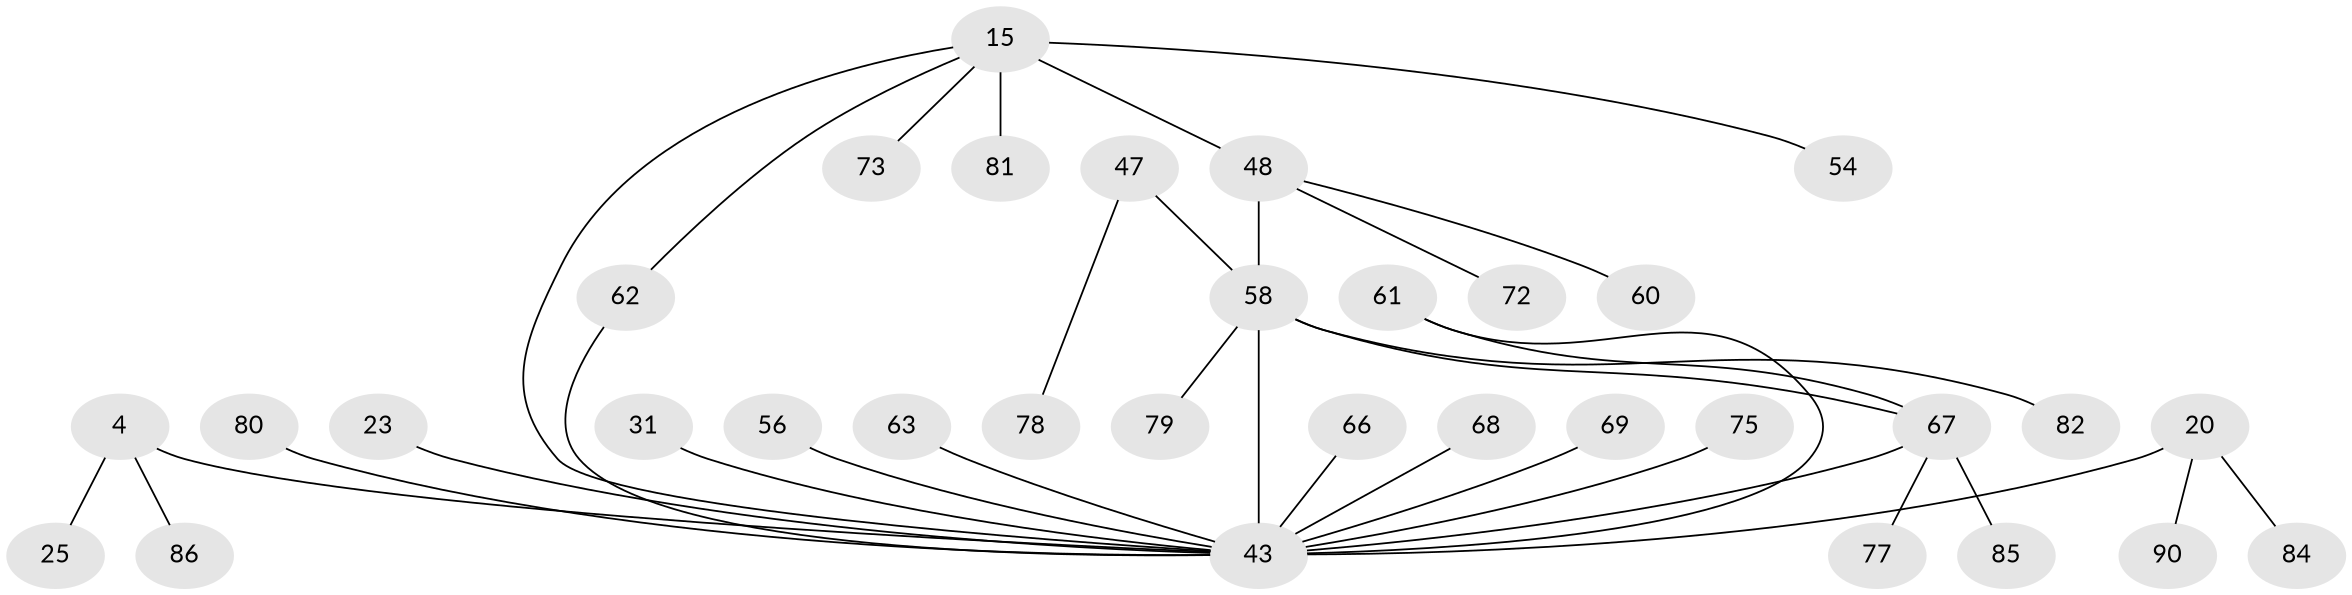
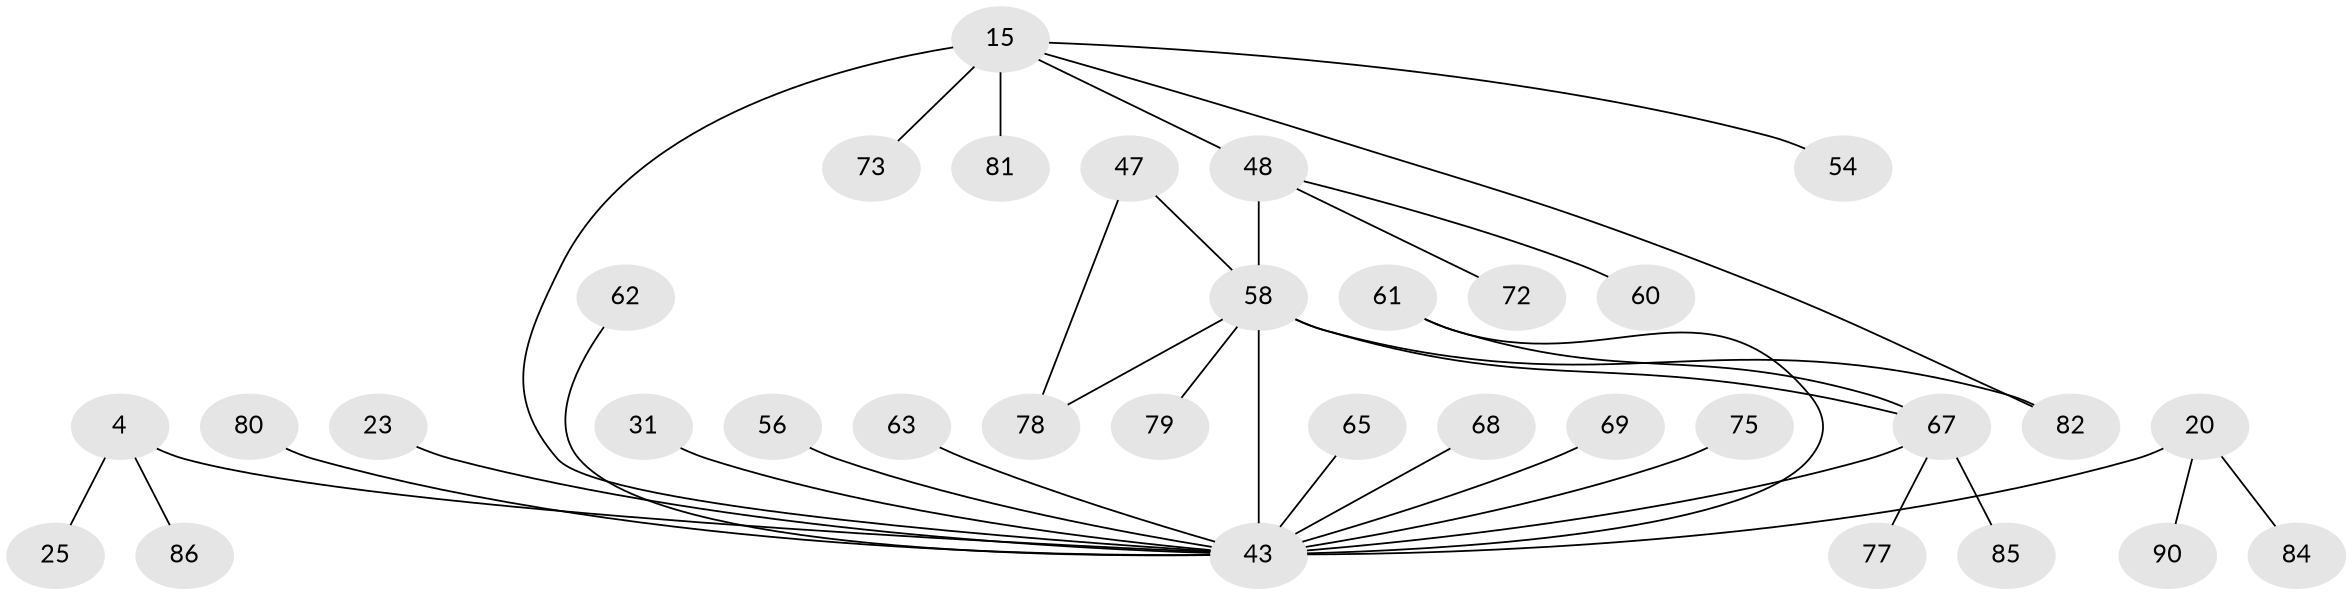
edge "15" -- "62": now "15" -- "82"
edge "58" -- "78": added
node "66": label "66" -> "65"
